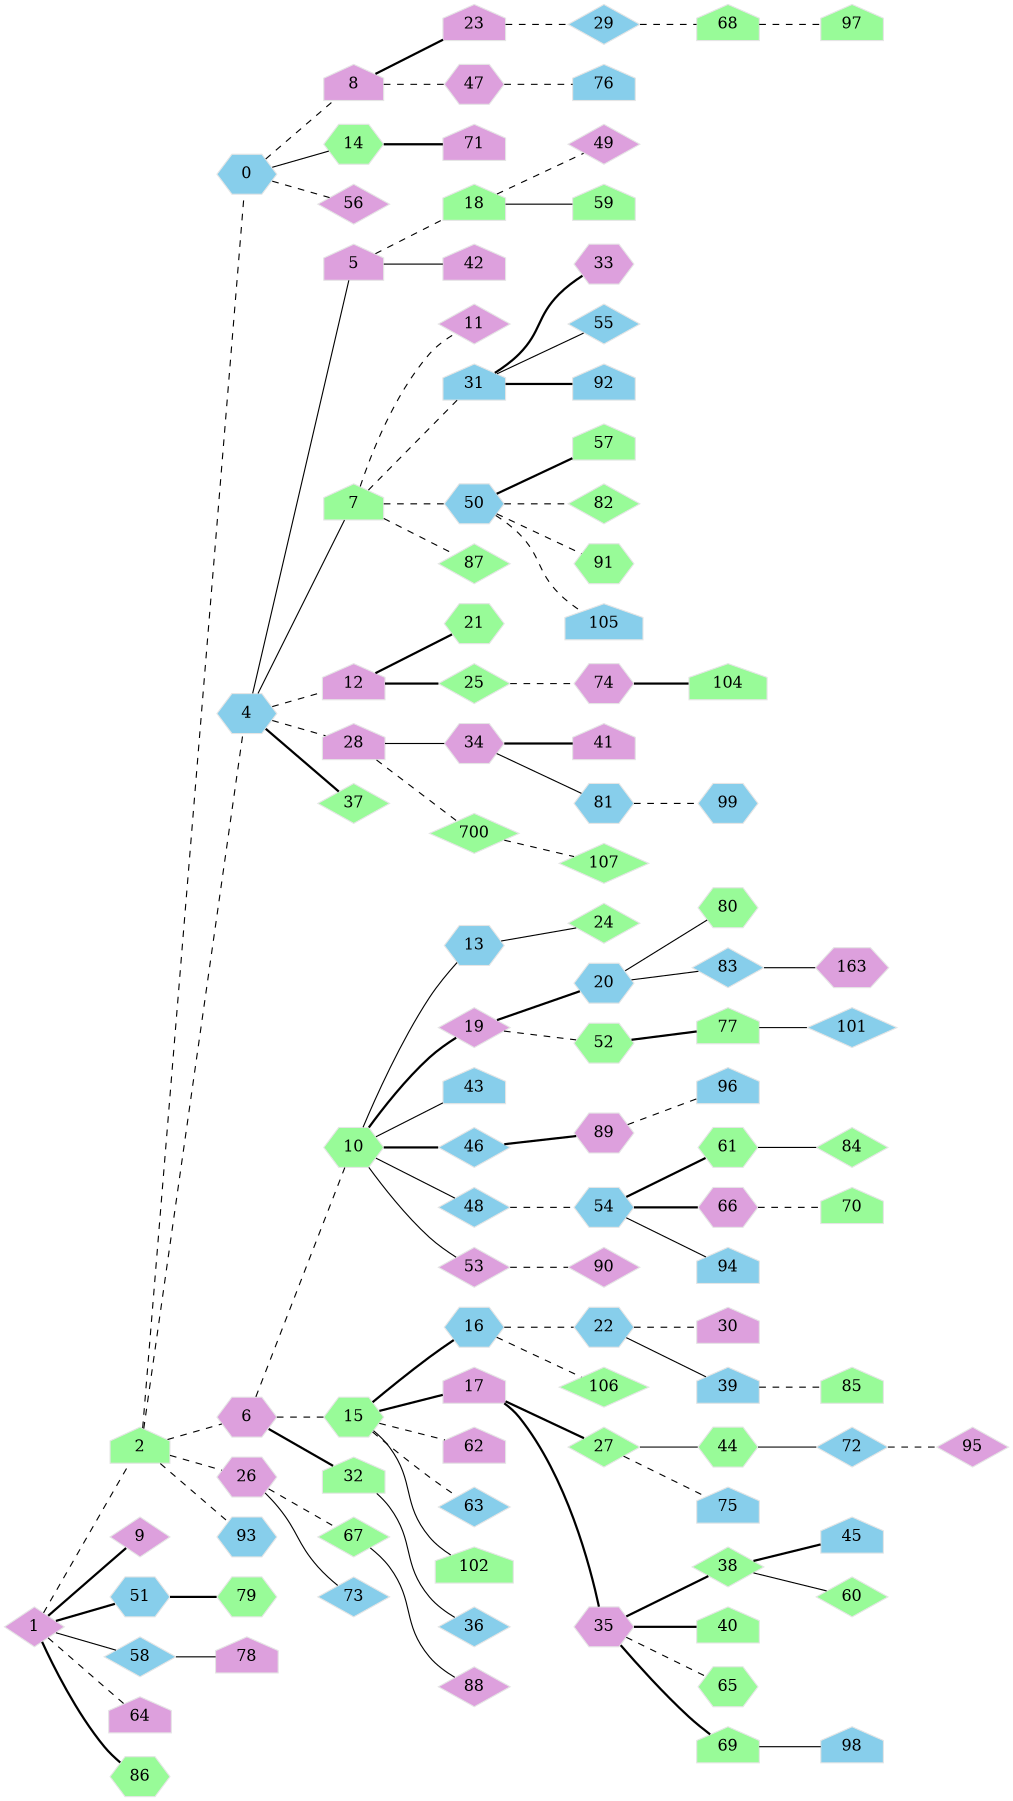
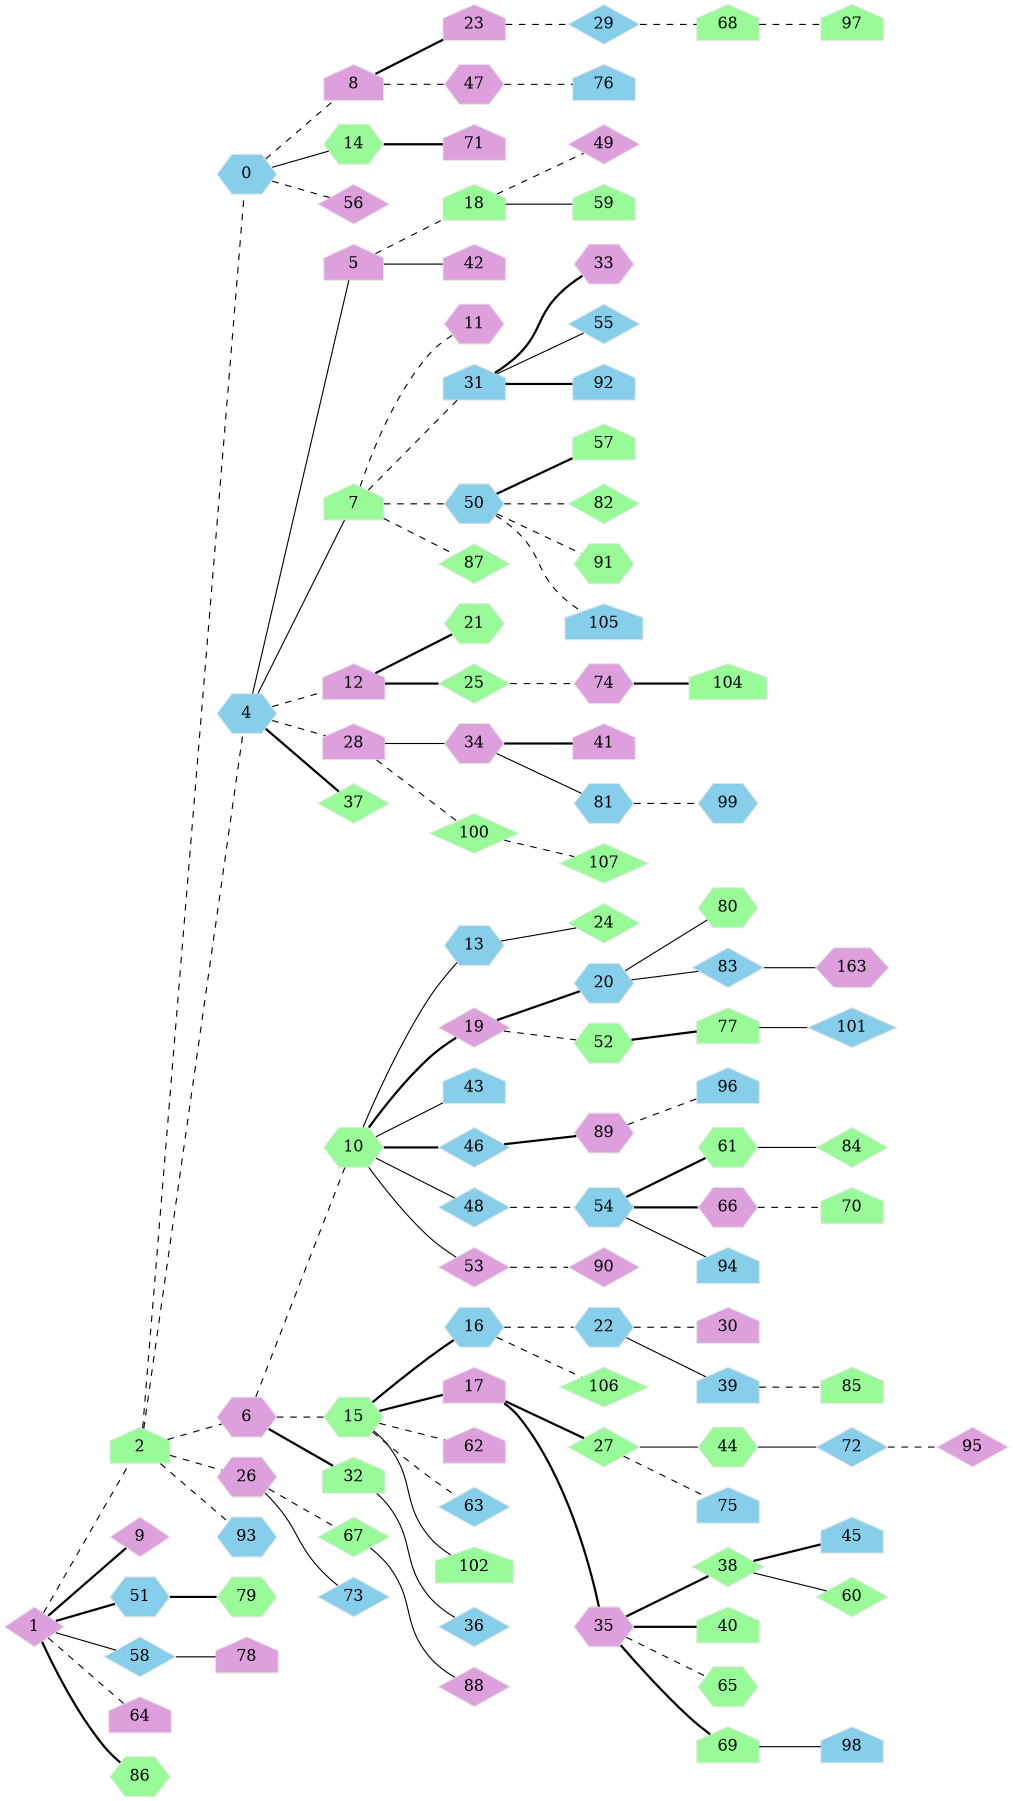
node "11": shape diamond -> hexagon
node "700": label "700" -> "100"
